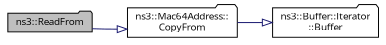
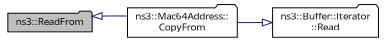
node "ns3::Buffer::Iterator ::Buffer": label "ns3::Buffer::Iterator ::Buffer" -> "ns3::Buffer::Iterator ::Read"
edge "ns3::ReadFrom" -> "ns3::Mac64Address:: CopyFrom": reversed
